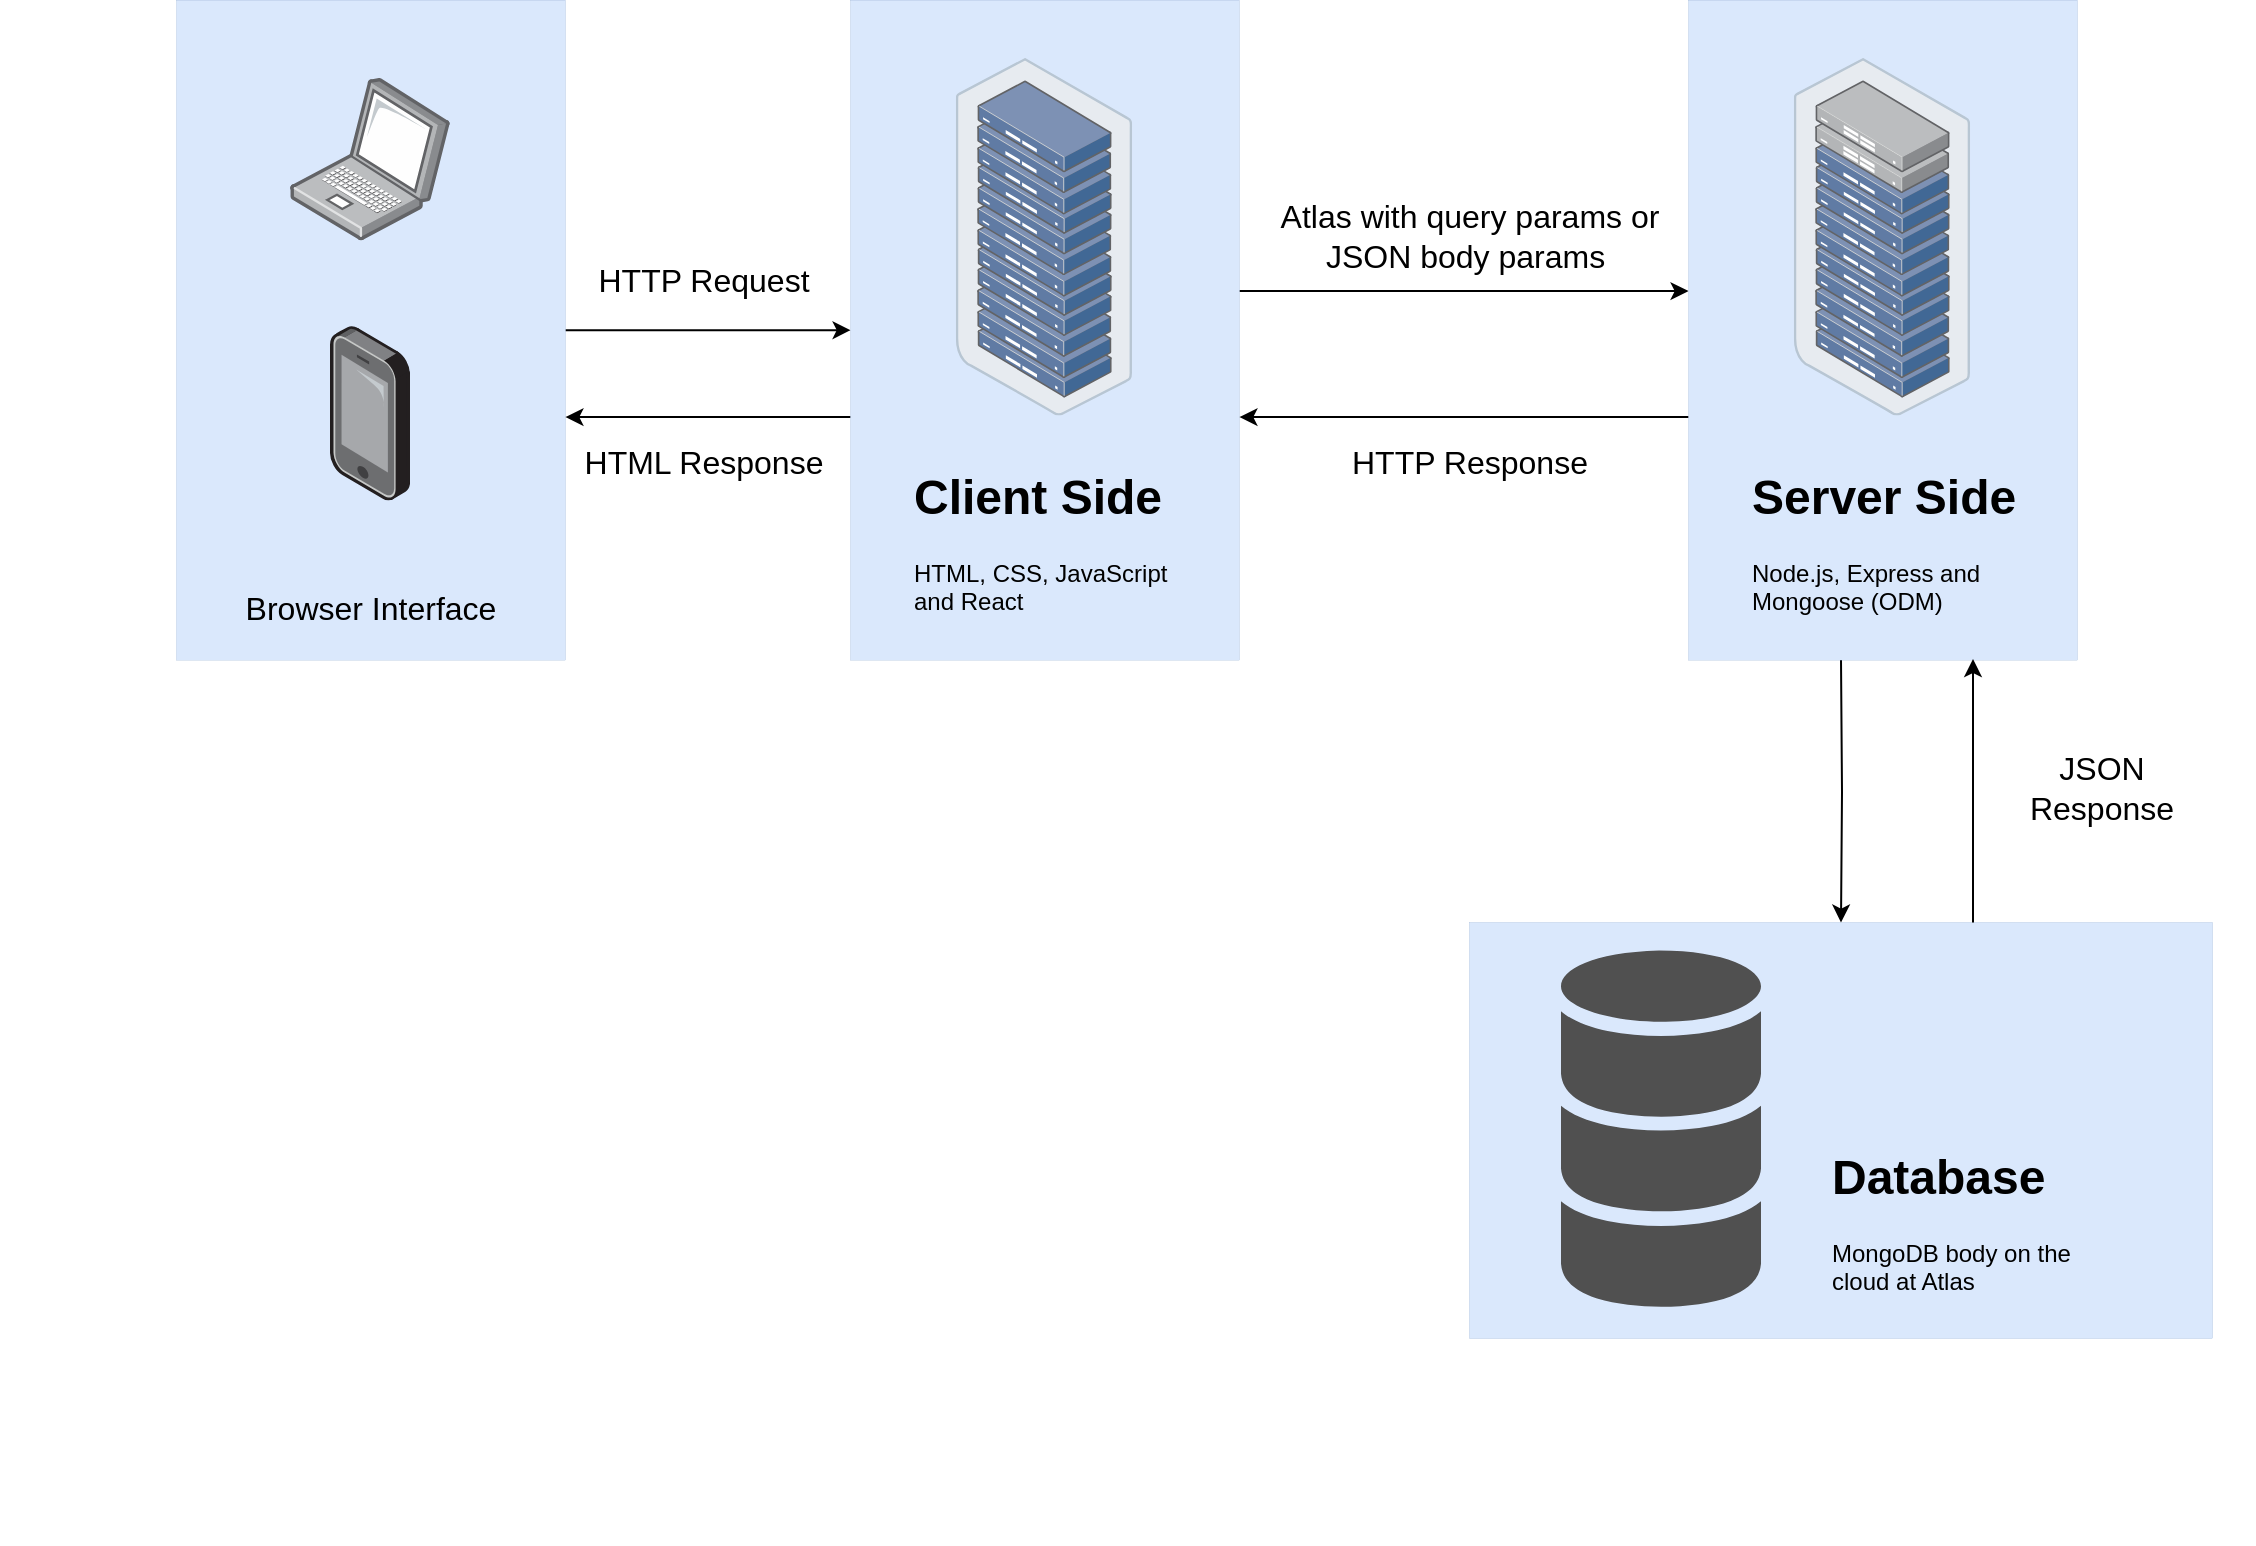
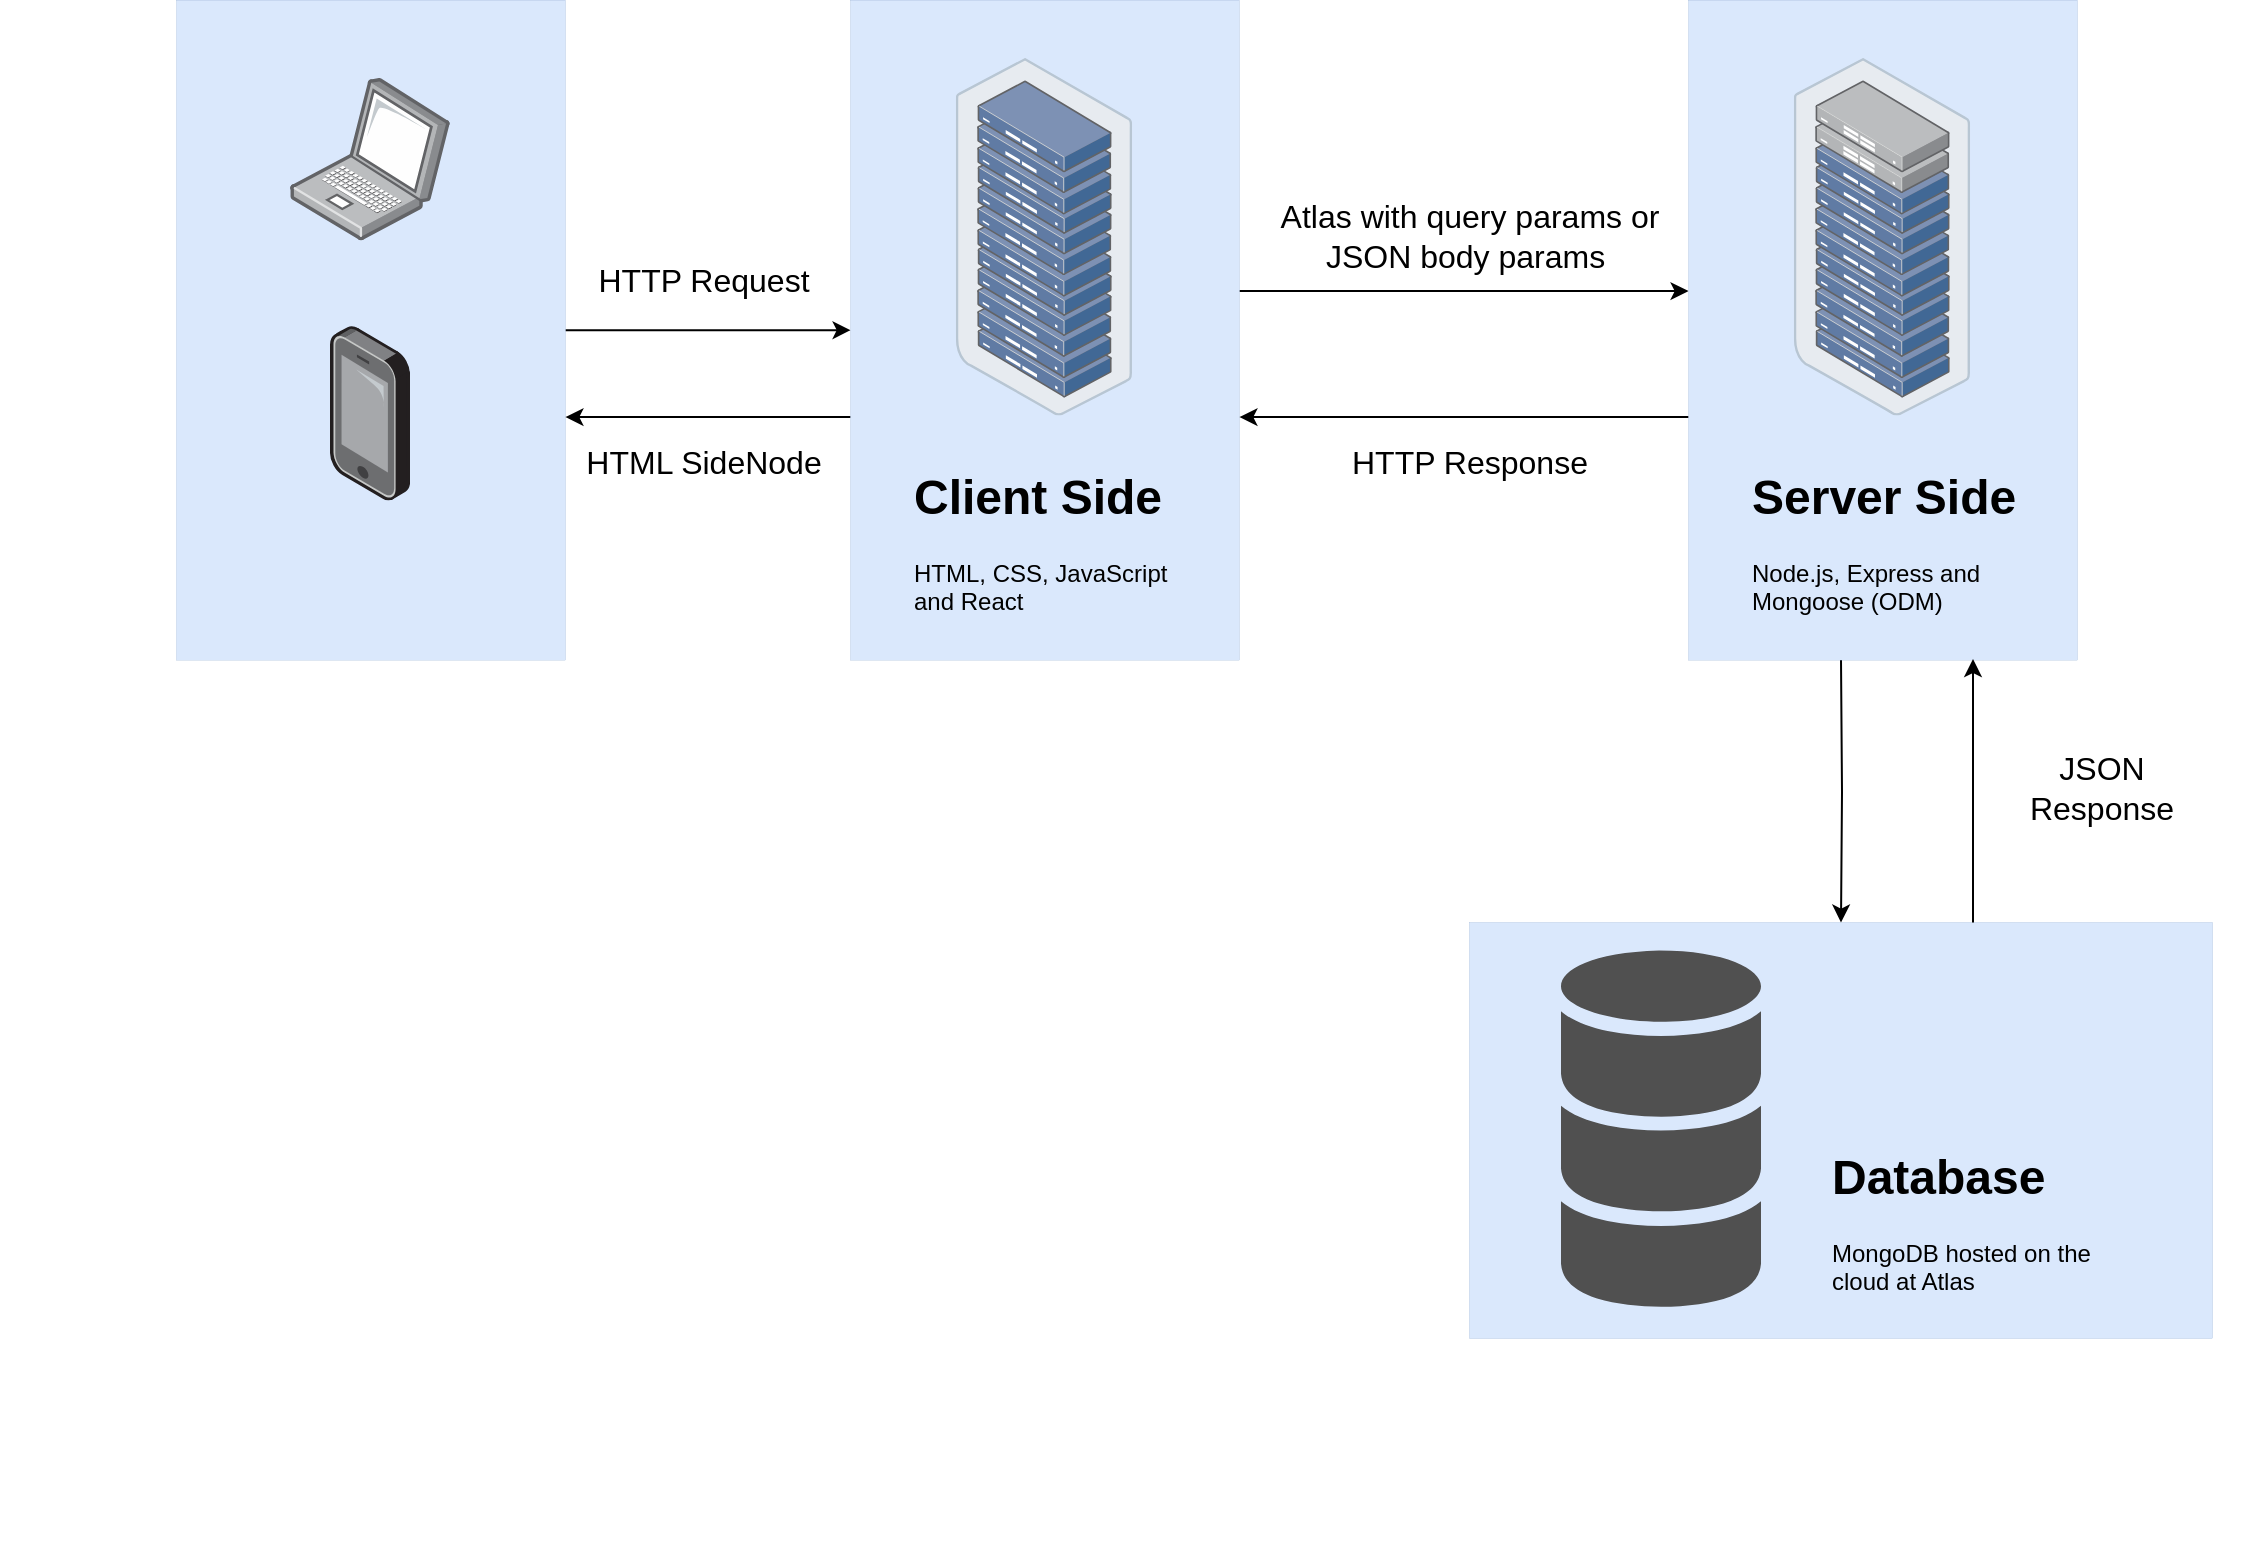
node "HTML Response": label "HTML Response" -> "HTML SideNode"
node "Browser Interface": removed
node "DatabaseMongoDB body on the cloud at Atlas": label "DatabaseMongoDB body on the cloud at Atlas" -> "DatabaseMongoDB hosted on the cloud at Atlas"
